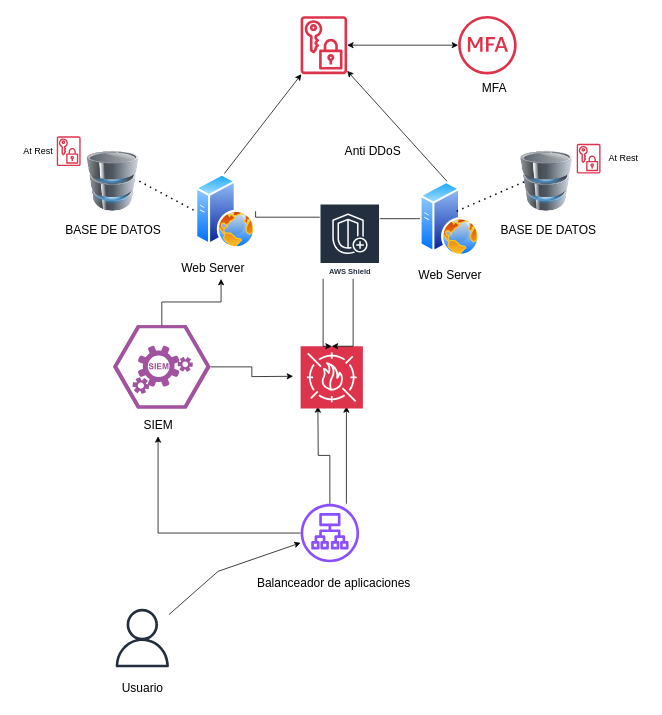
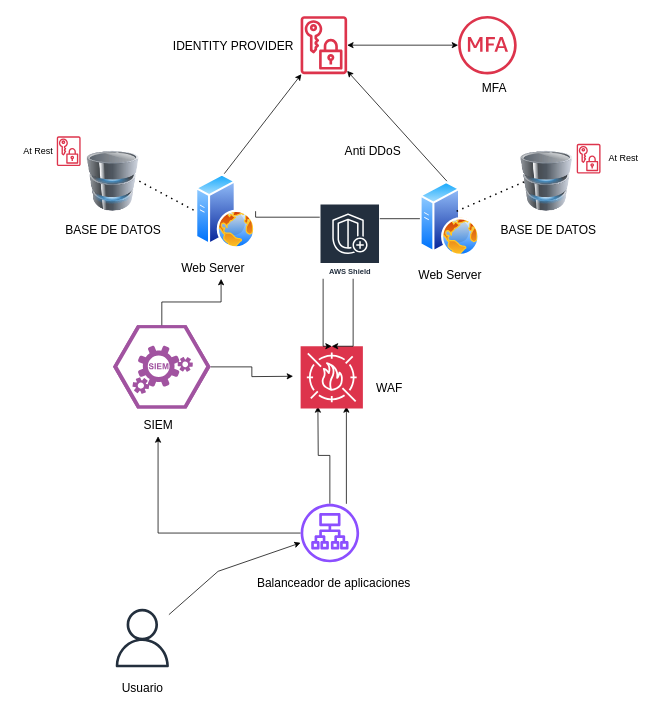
node "IDENTITY PROVIDER": added
node "WAF": added
